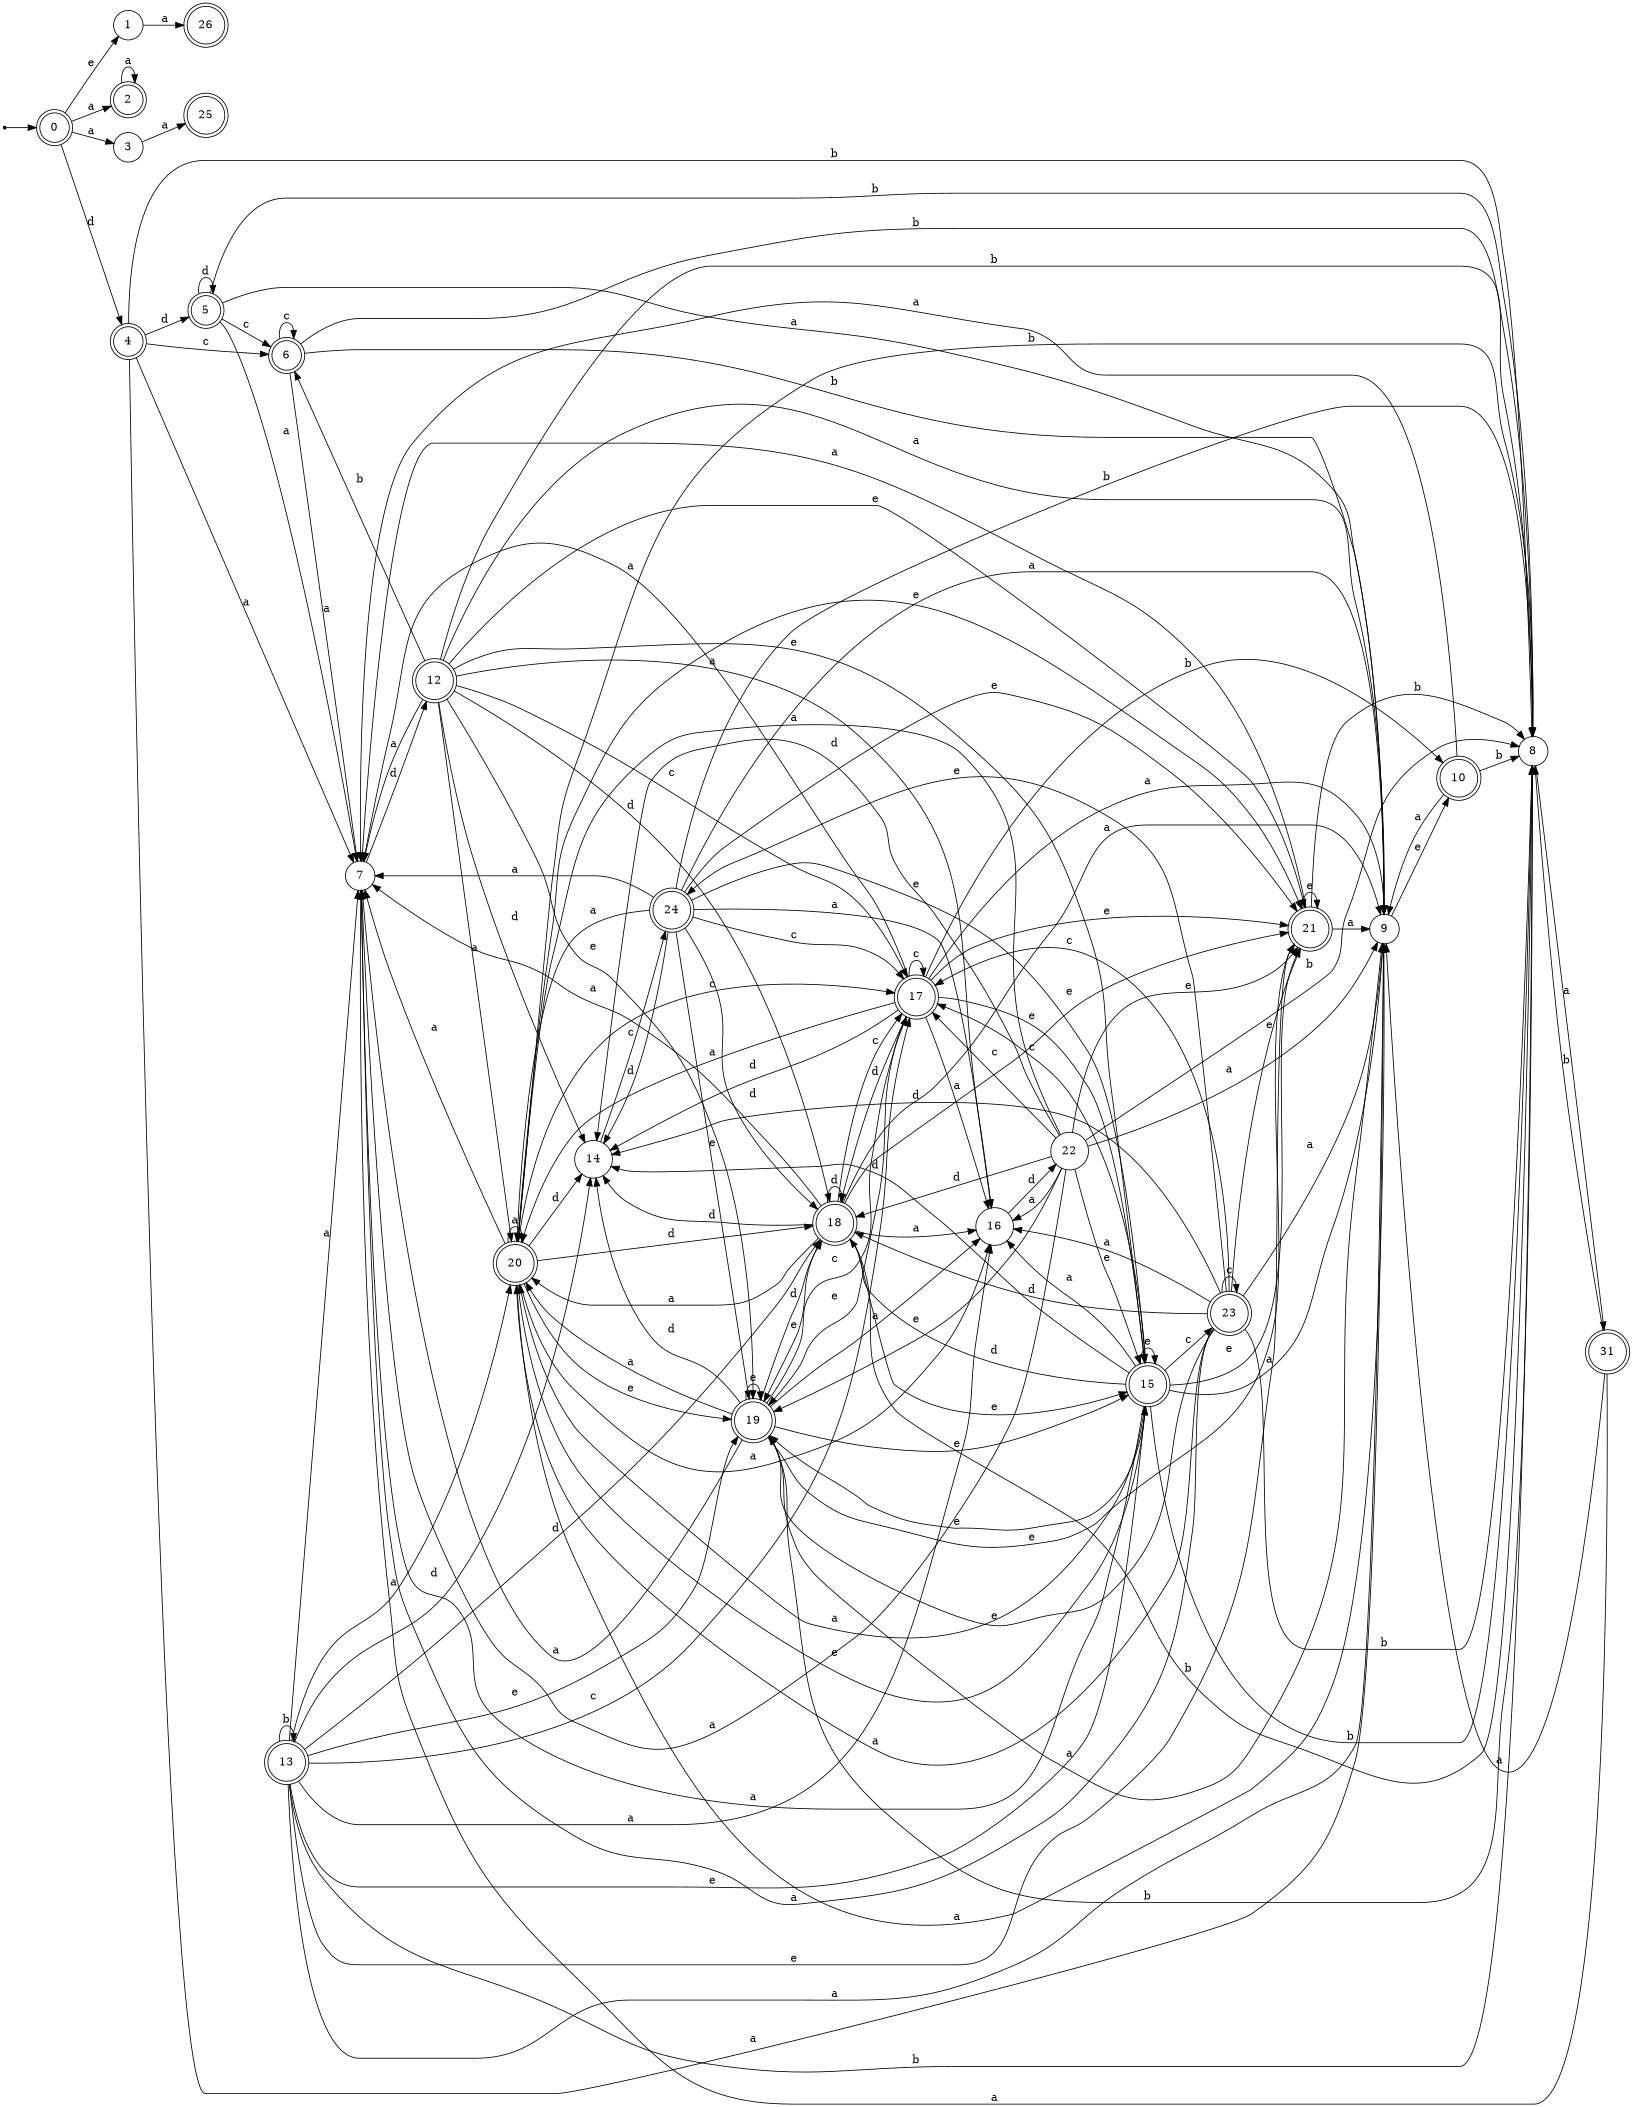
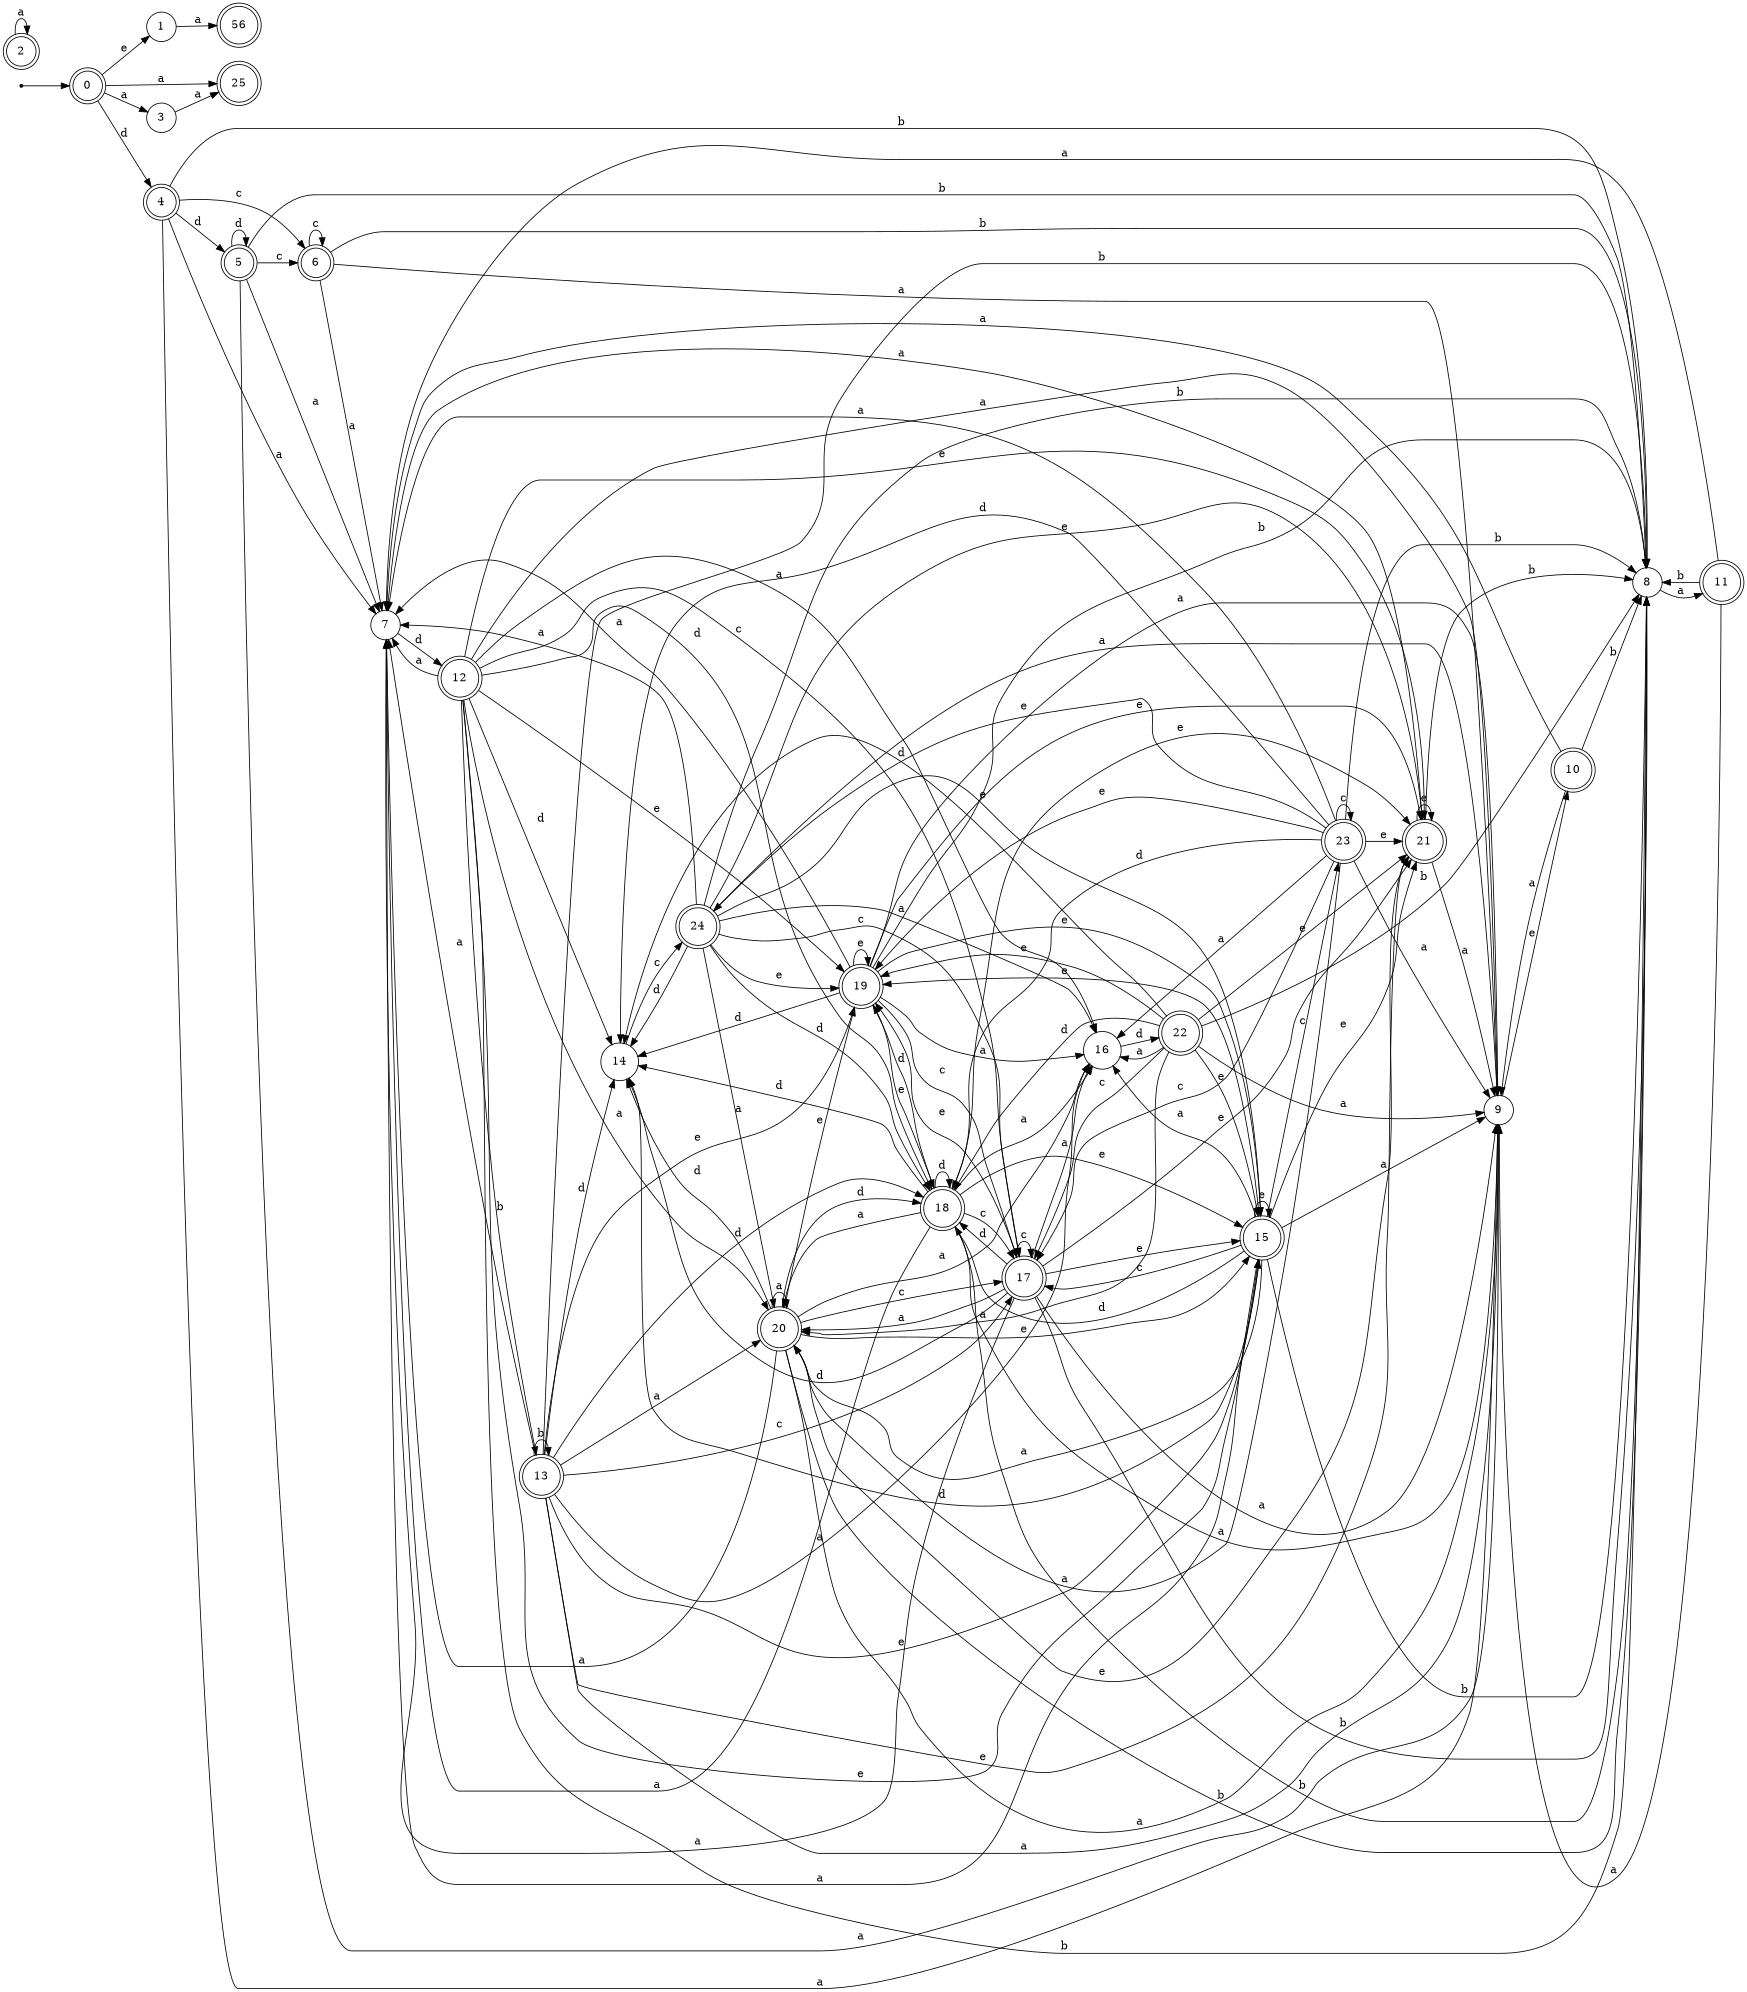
node "26": label "26" -> "56"
edge "0" -> "2": now "0" -> "25"
edge "6" -> "9": label "b" -> "a"
edge "12" -> "6": now "12" -> "13"
edge "17" -> "10": now "17" -> "8"
node "22": shape circle -> doublecircle
node "31": label "31" -> "11"
edge "19" -> "20": removed, label "a"
edge "22" -> "7": removed, label "a"
